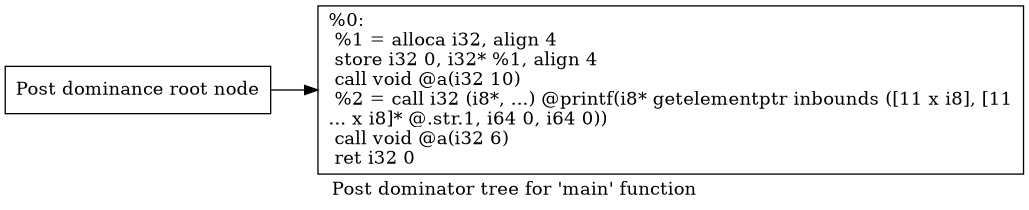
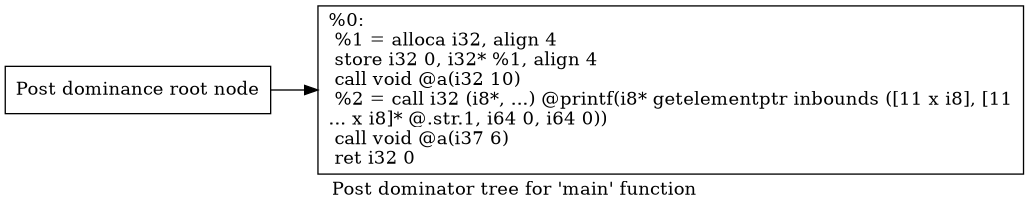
node "%0:": text "call void @a(i32 6)" -> "call void @a(i37 6)"
